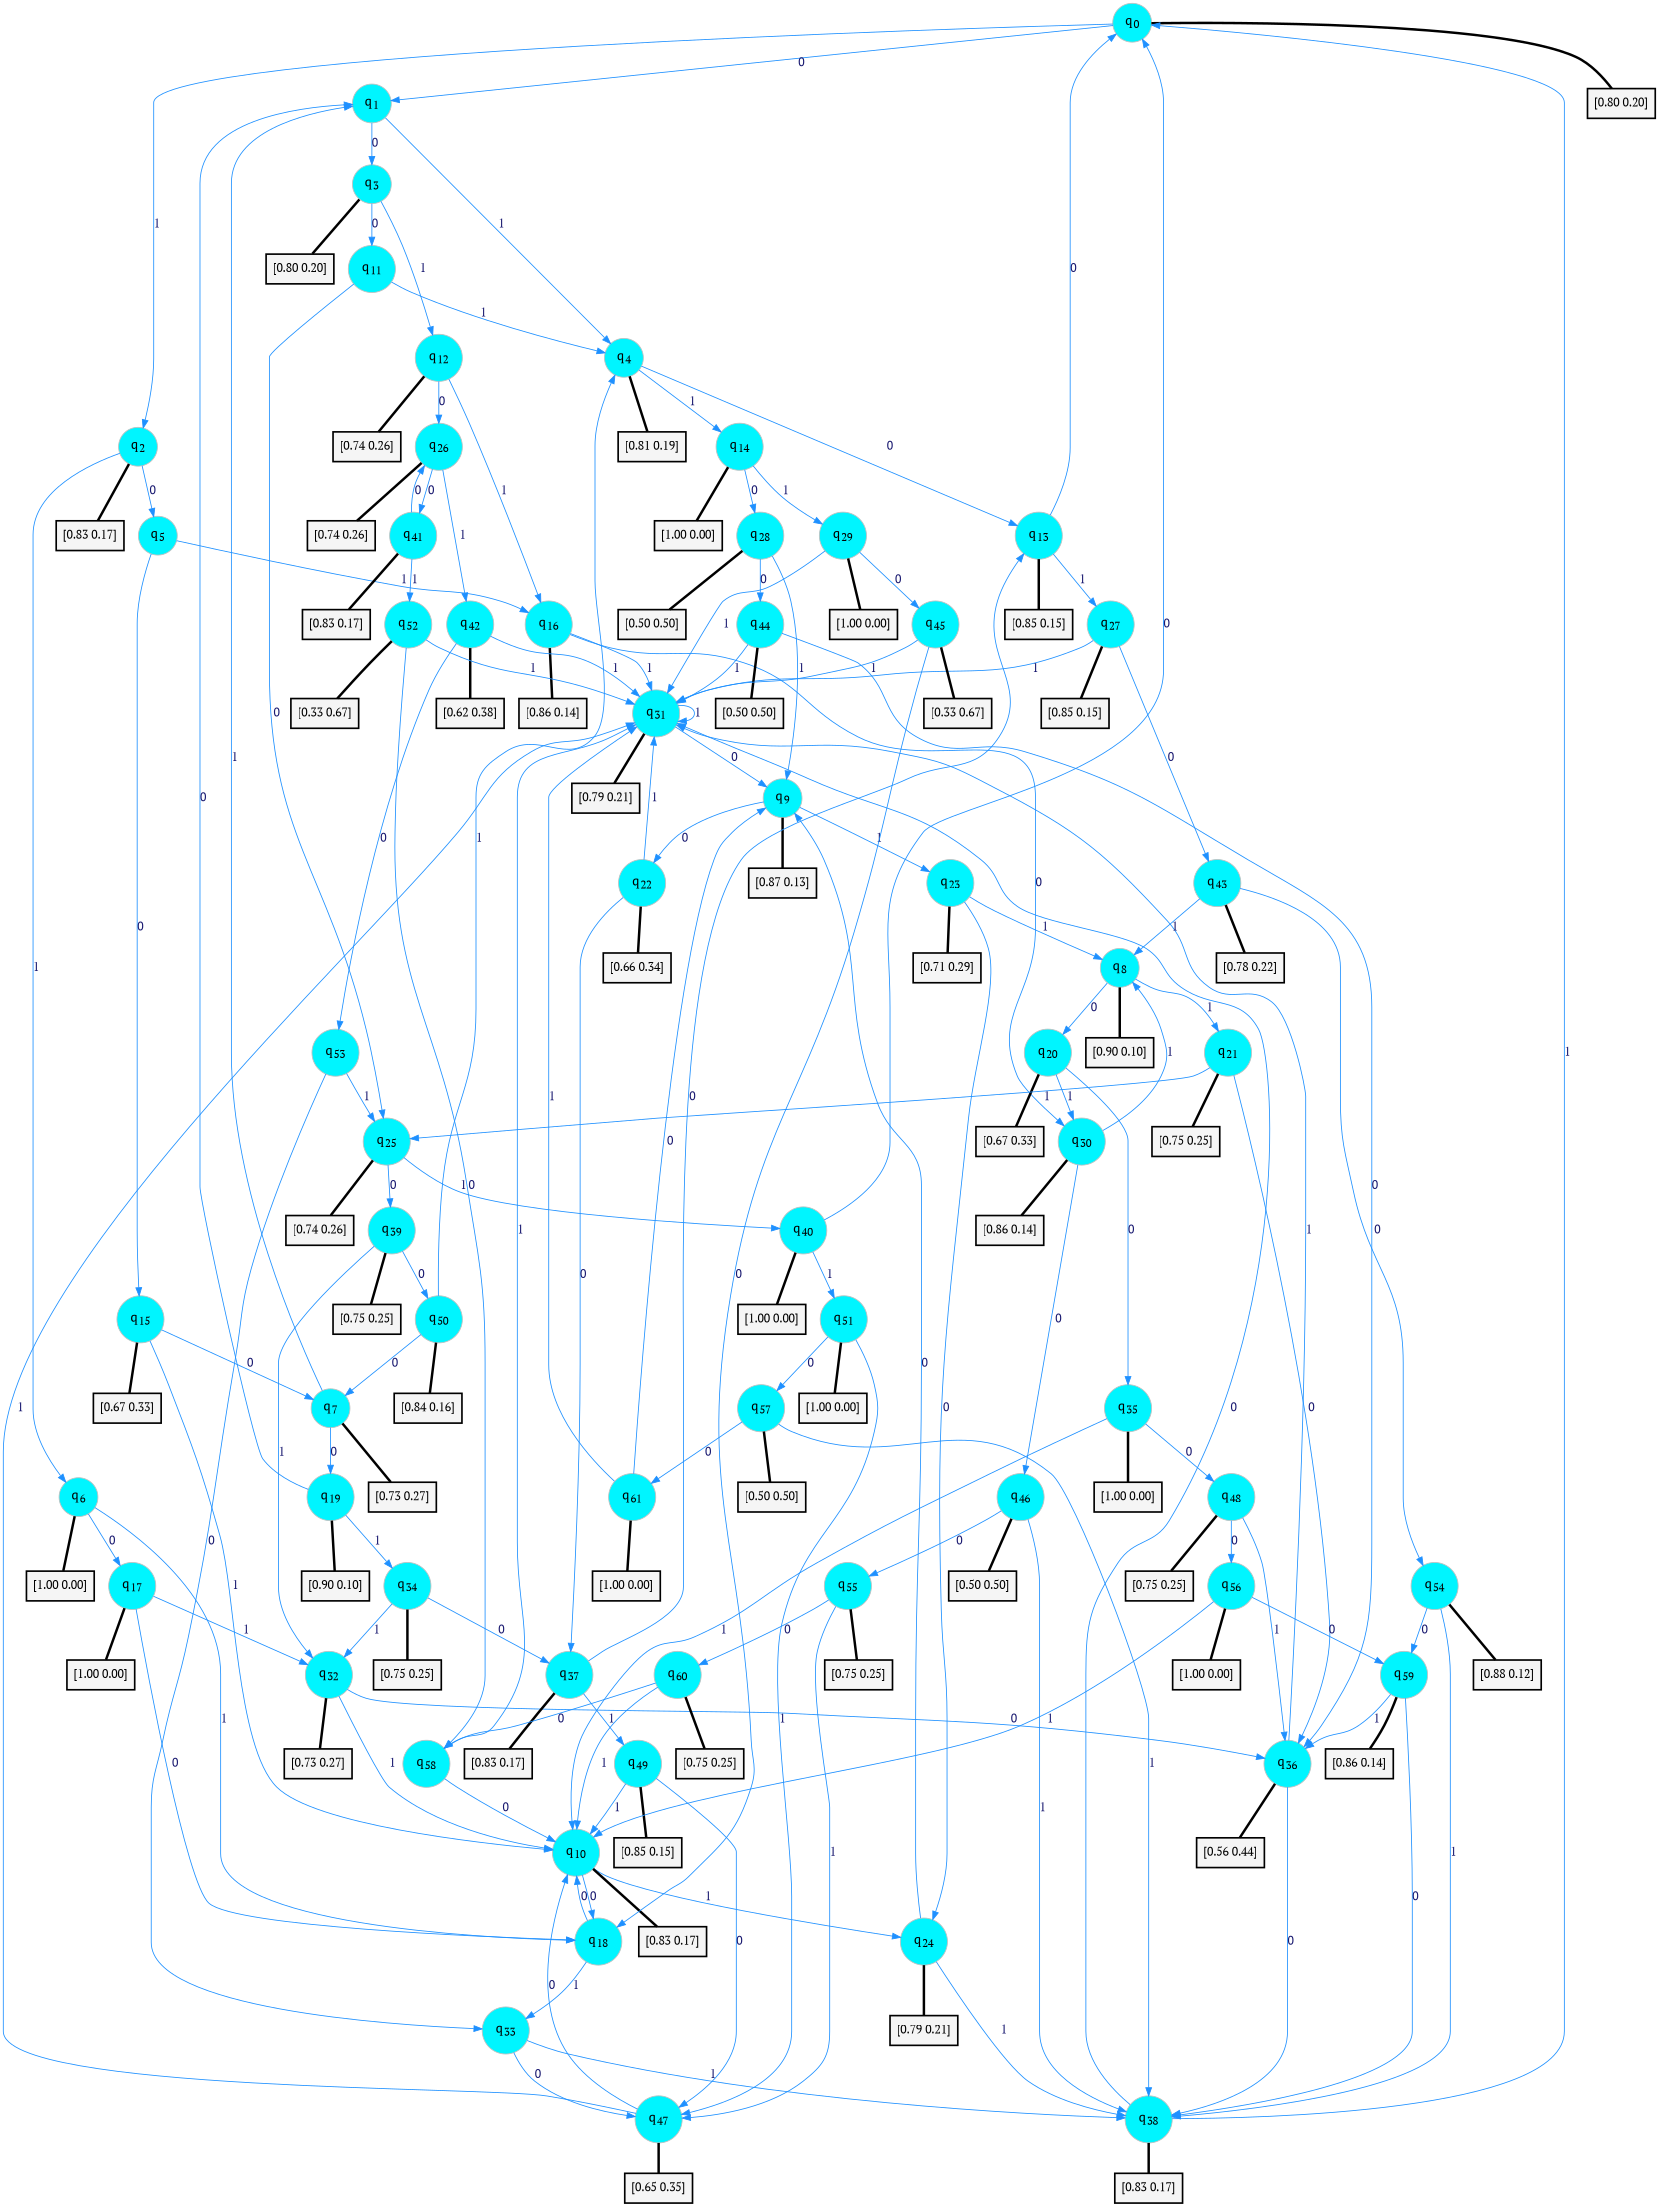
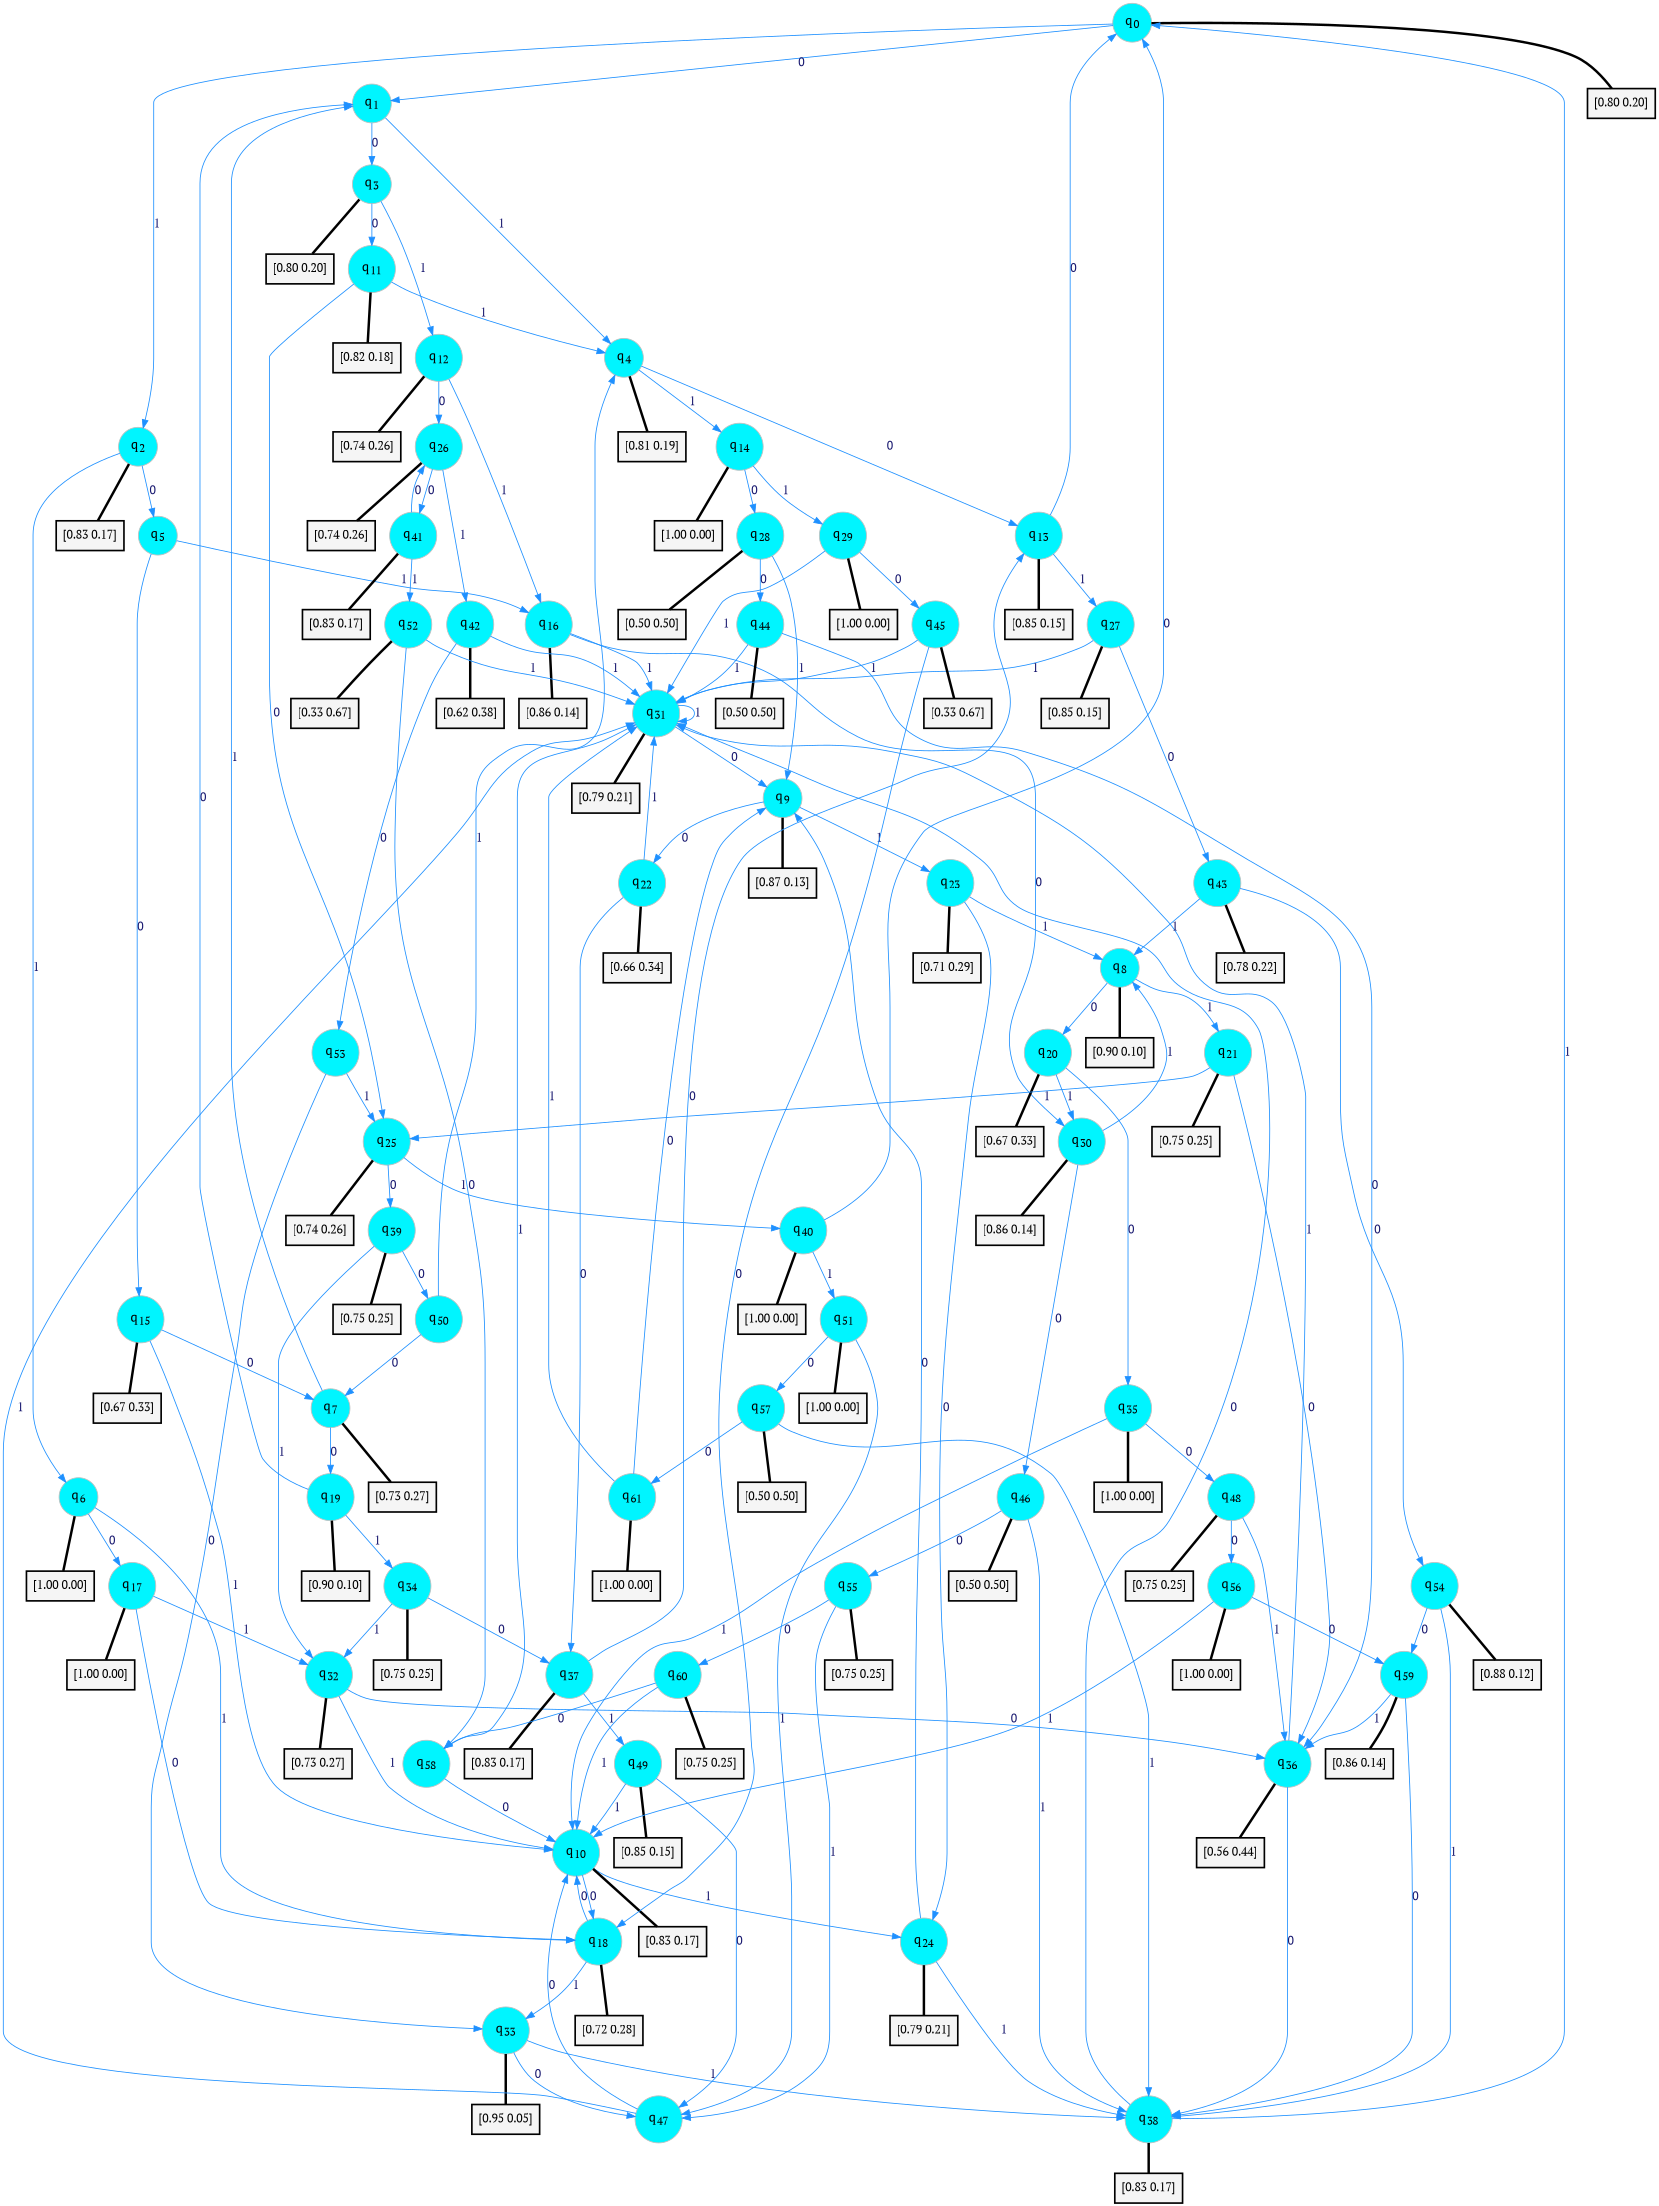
node "[0.82 0.18]": added
node "[0.84 0.16]": removed
node "[0.72 0.28]": added
node "[0.95 0.05]": added
node "[0.65 0.35]": removed
